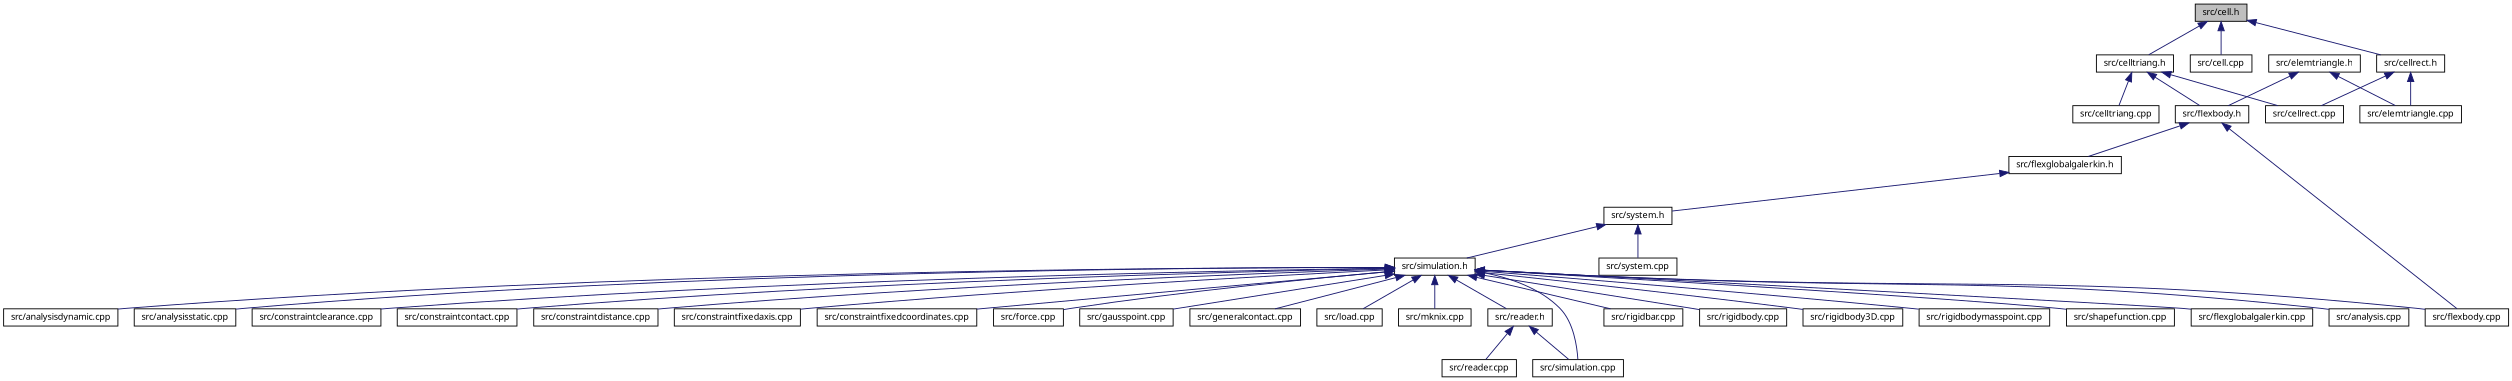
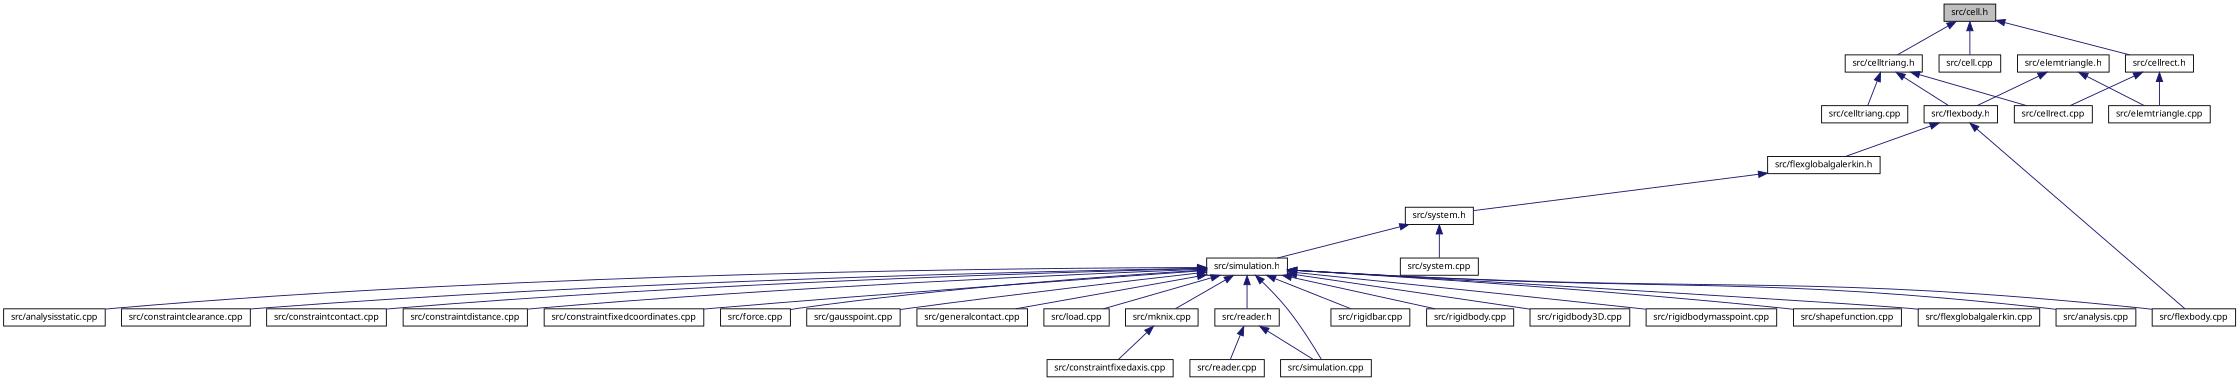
edge "src/constraintfixedaxis.cpp" -> "src/simulation.h": now "src/constraintfixedaxis.cpp" -> "src/mknix.cpp"
node "src/analysisdynamic.cpp": removed
